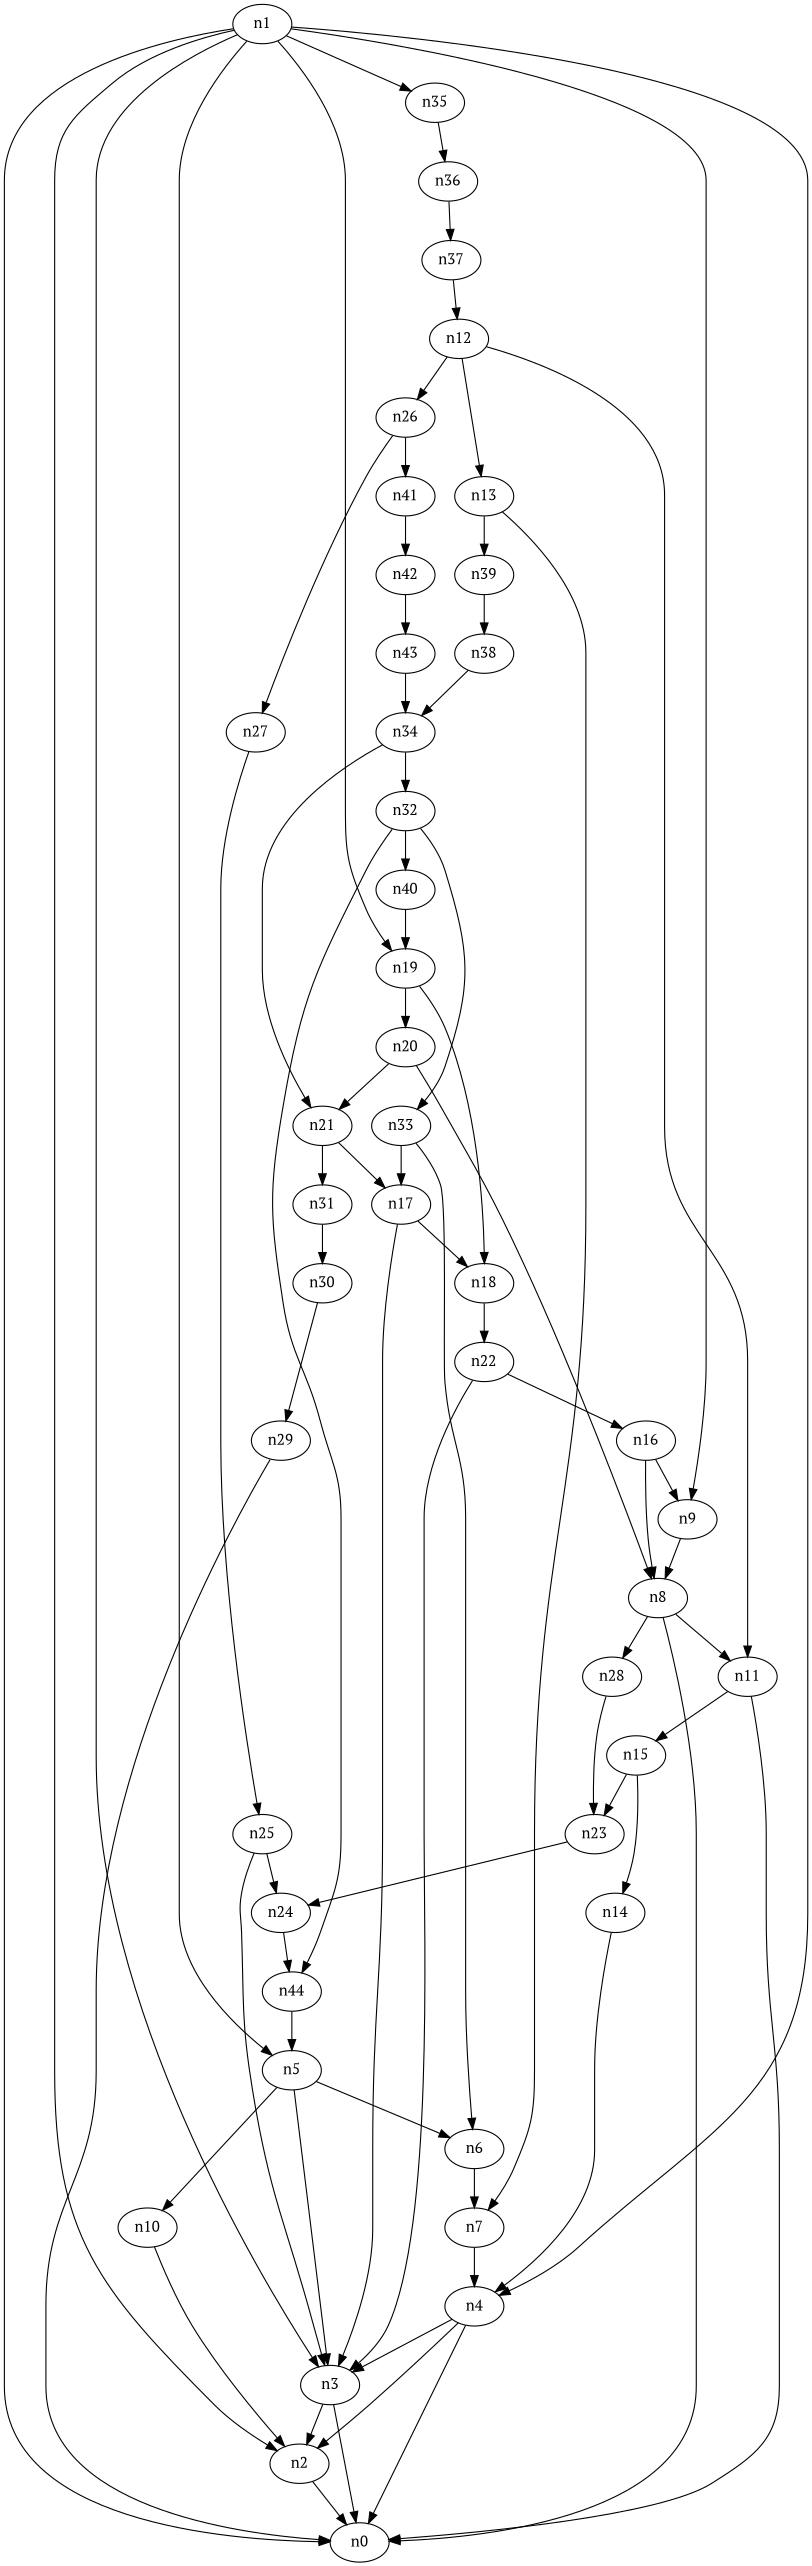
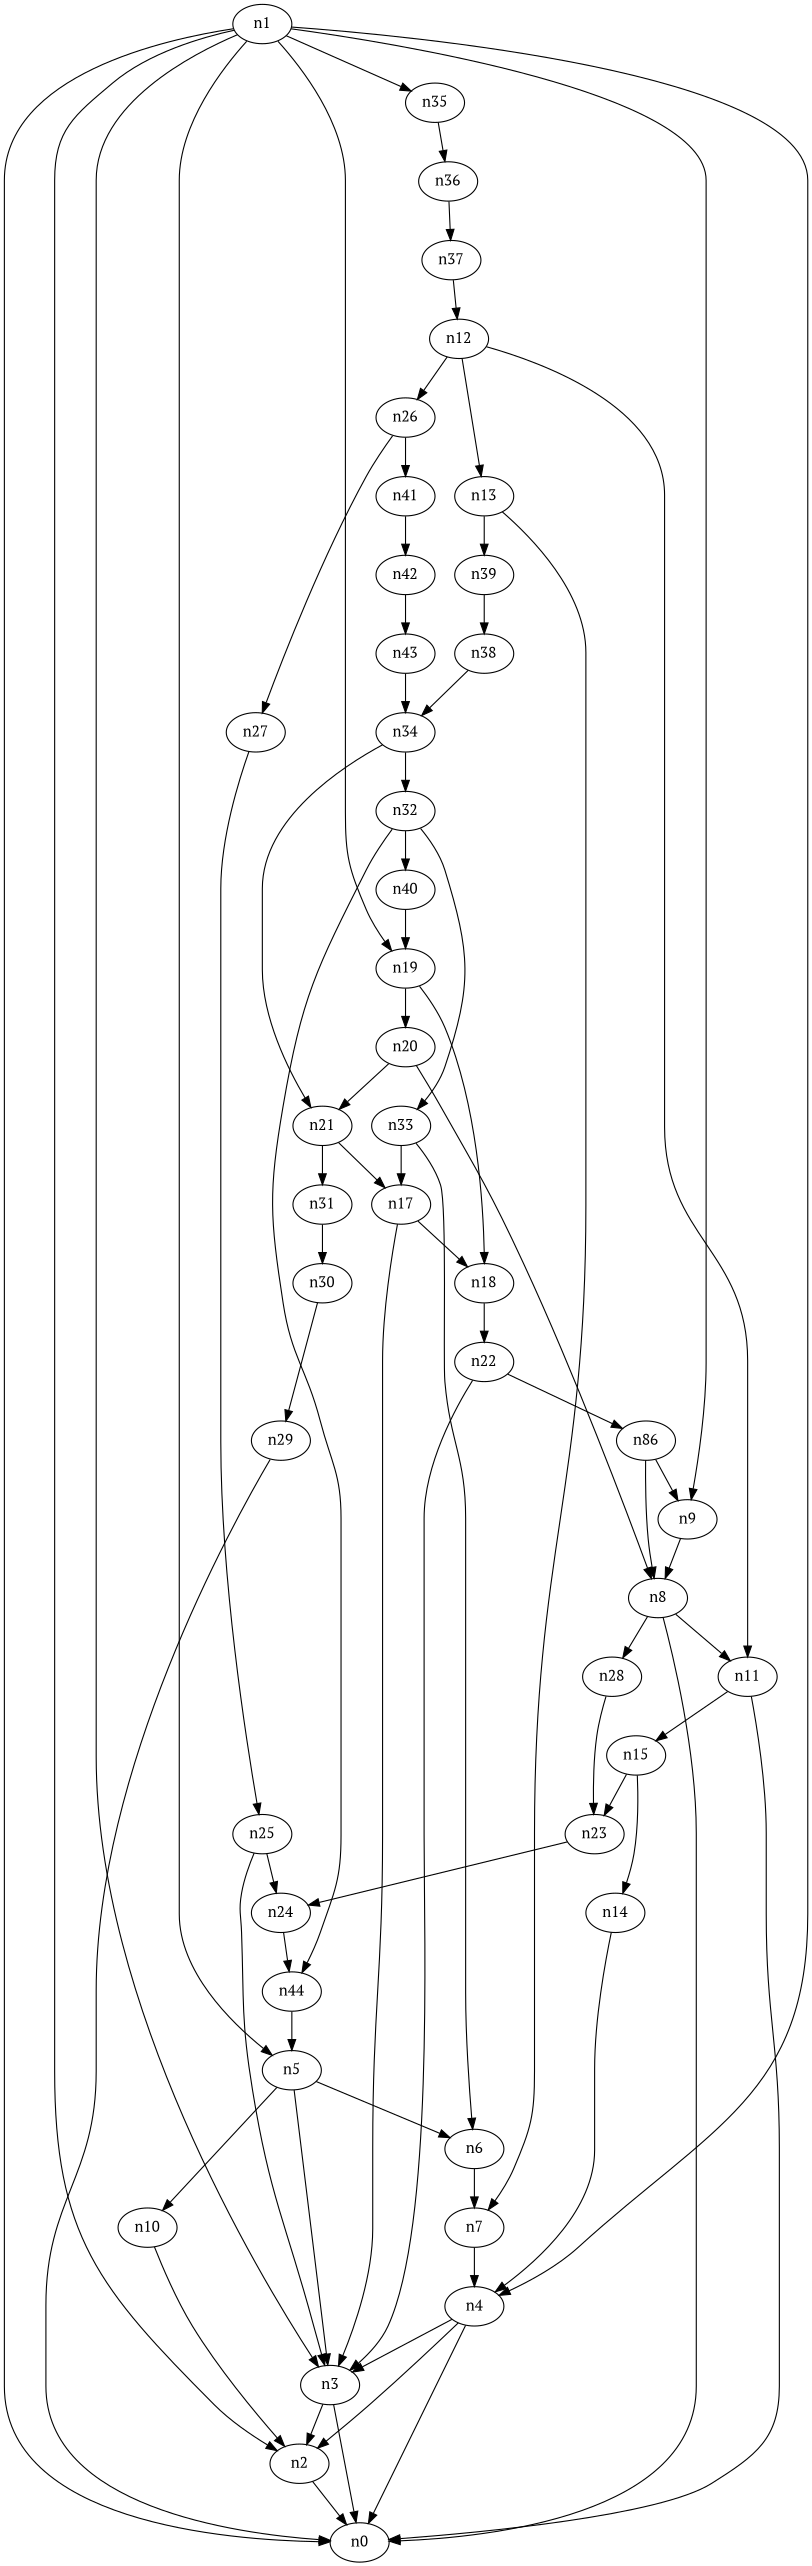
node "n16": label "n16" -> "n86"
